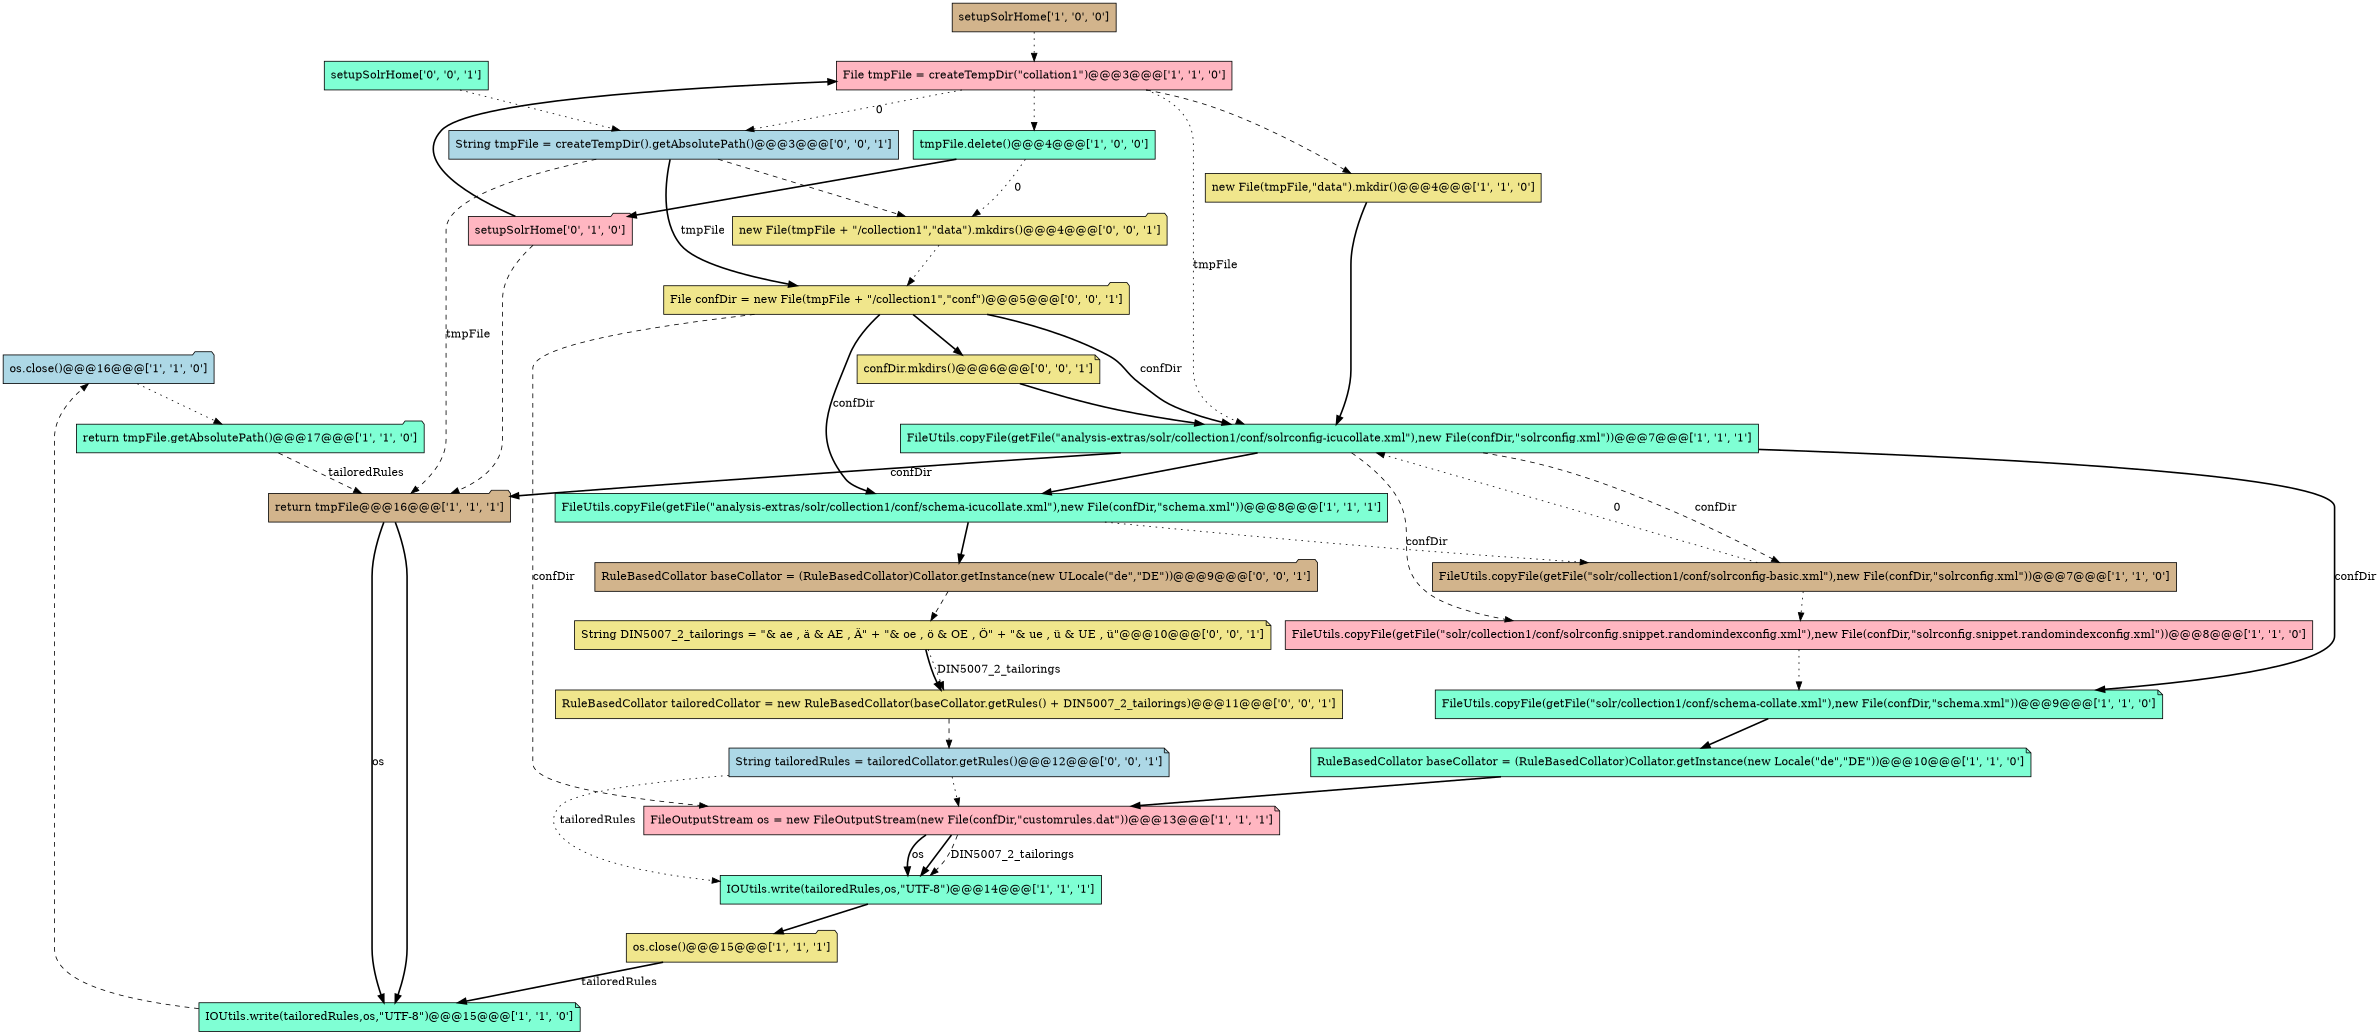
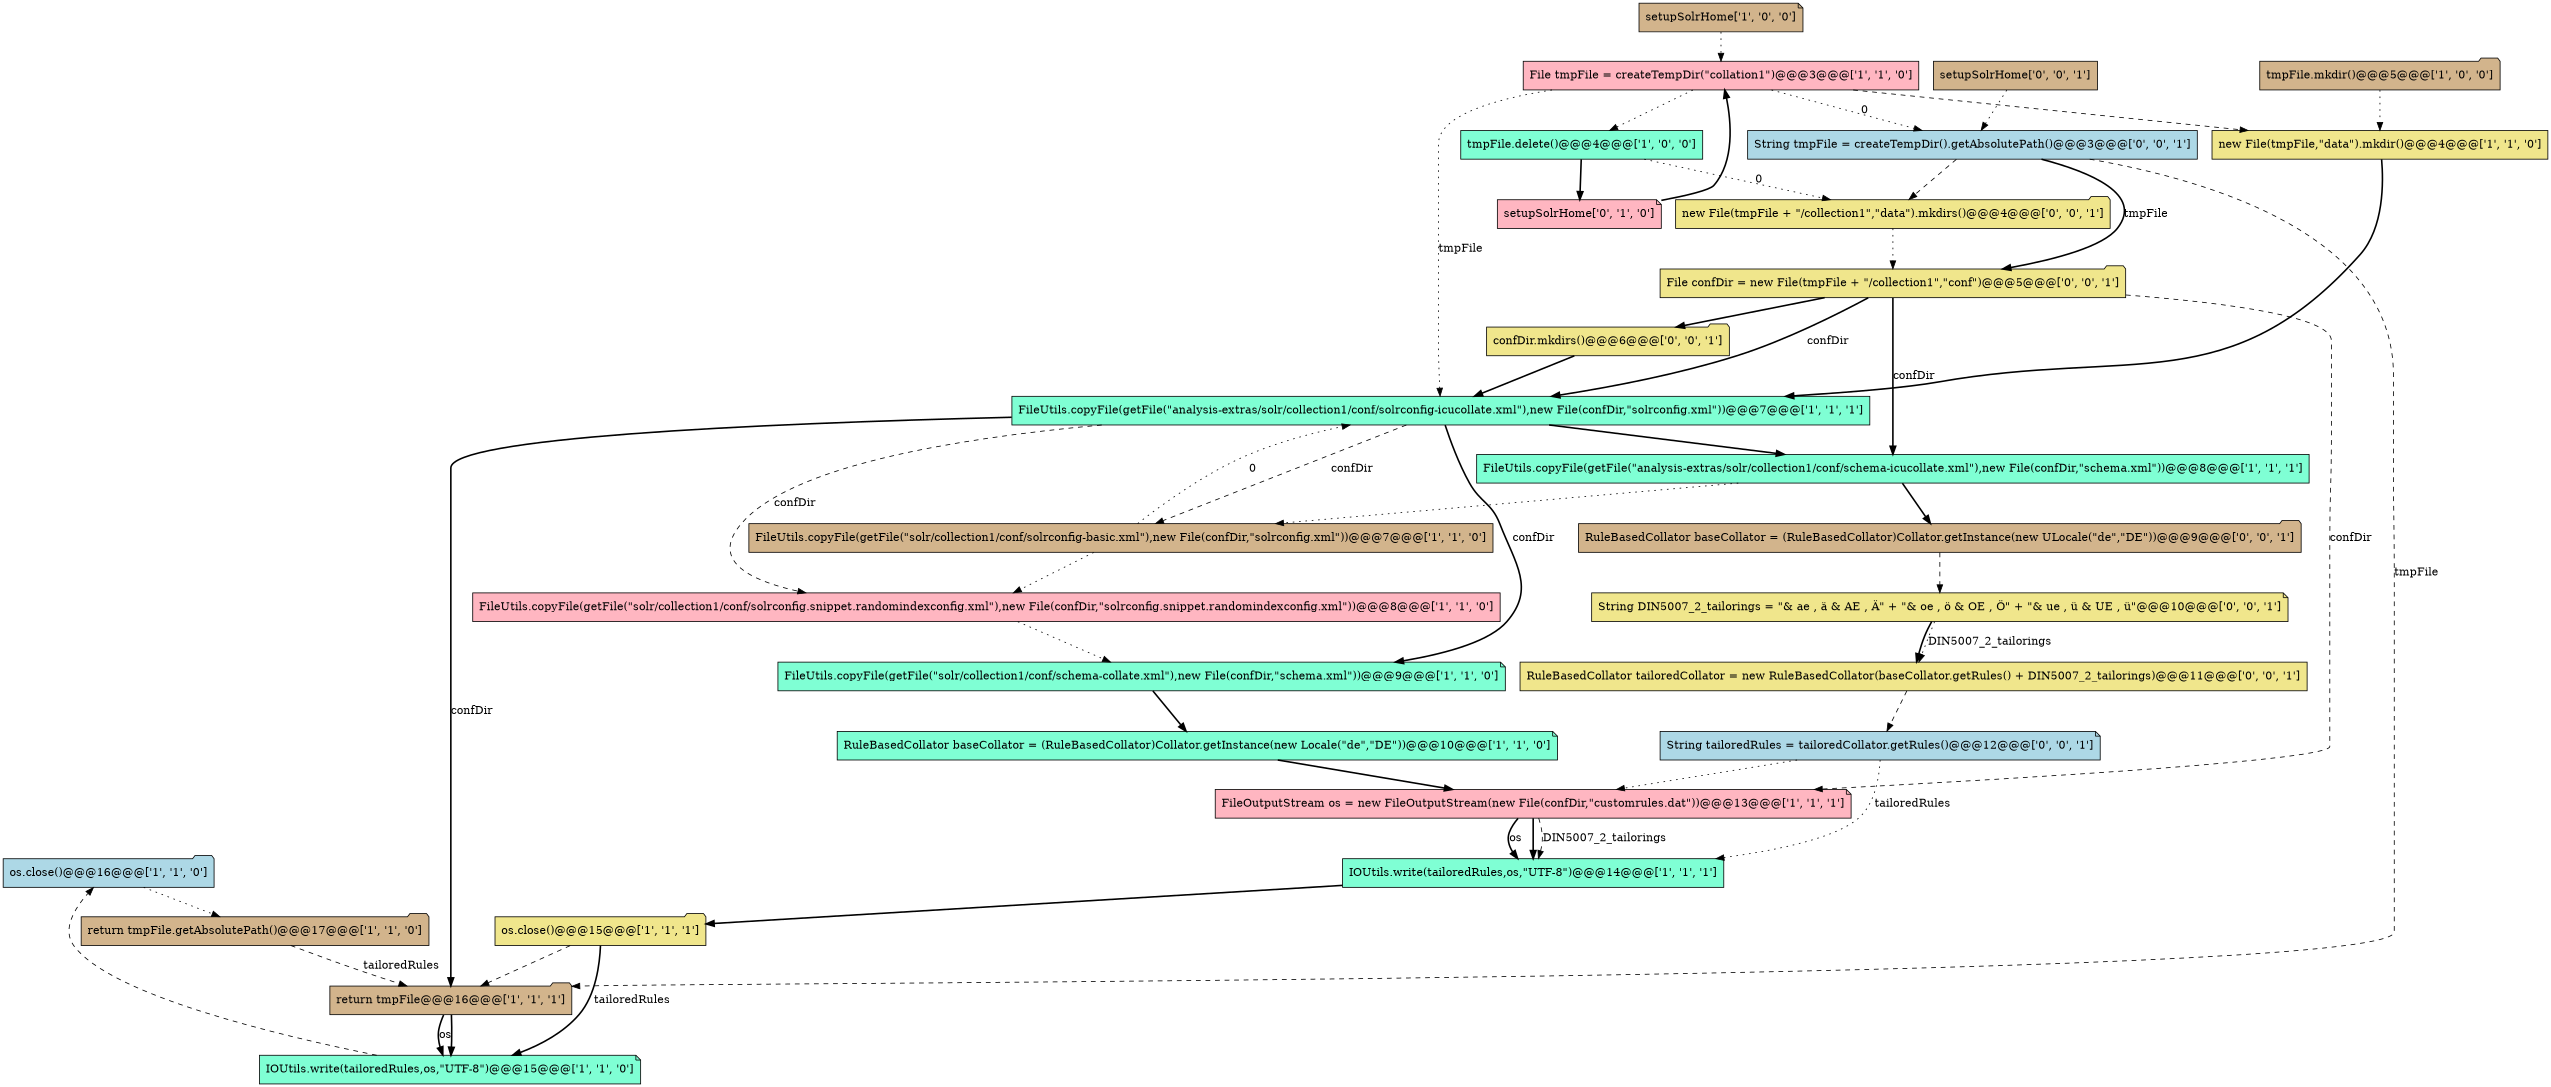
node "setupSolrHome['1', '0', '0']": shape box -> note
node "setupSolrHome['0', '0', '1']": fillcolor aquamarine -> tan
node "tmpFile.mkdir()@@@5@@@['1', '0', '0']": added
node "setupSolrHome['0', '1', '0']": shape folder -> note
node "confDir.mkdirs()@@@6@@@['0', '0', '1']": shape note -> folder
edge "setupSolrHome['0', '1', '0']" -> "return tmpFile@@@16@@@['1', '1', '1']": now "os.close()@@@15@@@['1', '1', '1']" -> "return tmpFile@@@16@@@['1', '1', '1']"
node "return tmpFile.getAbsolutePath()@@@17@@@['1', '1', '0']": fillcolor aquamarine -> tan
